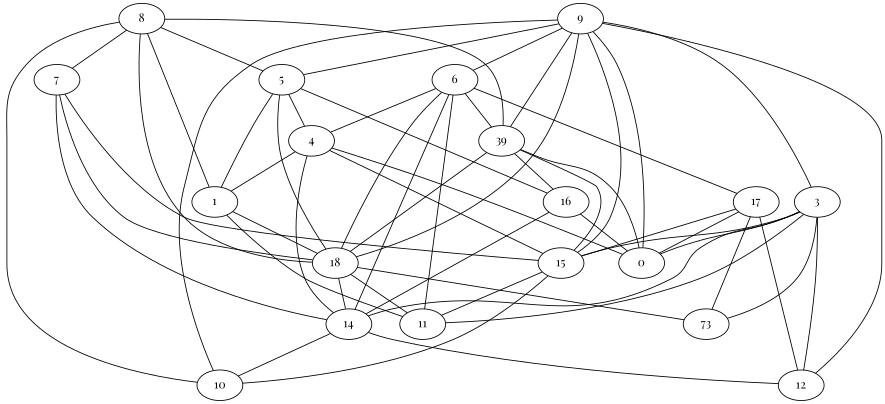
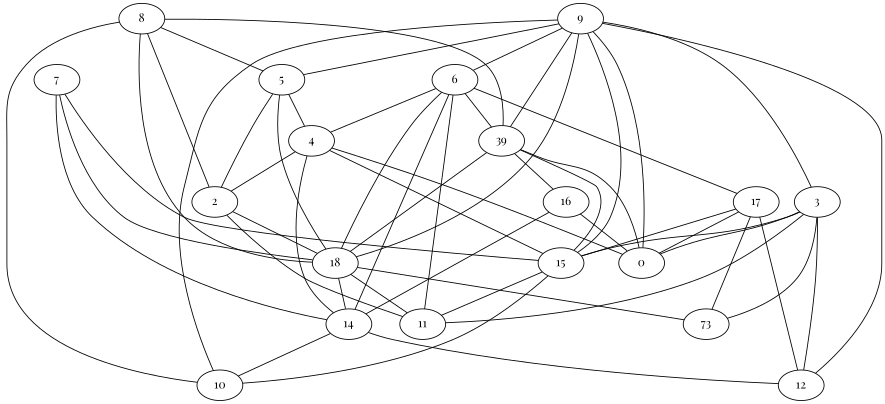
edge "8" -- "7": removed
edge "5" -- "16": removed
node "1": label "1" -> "2"
edge "3" -- "14": removed
